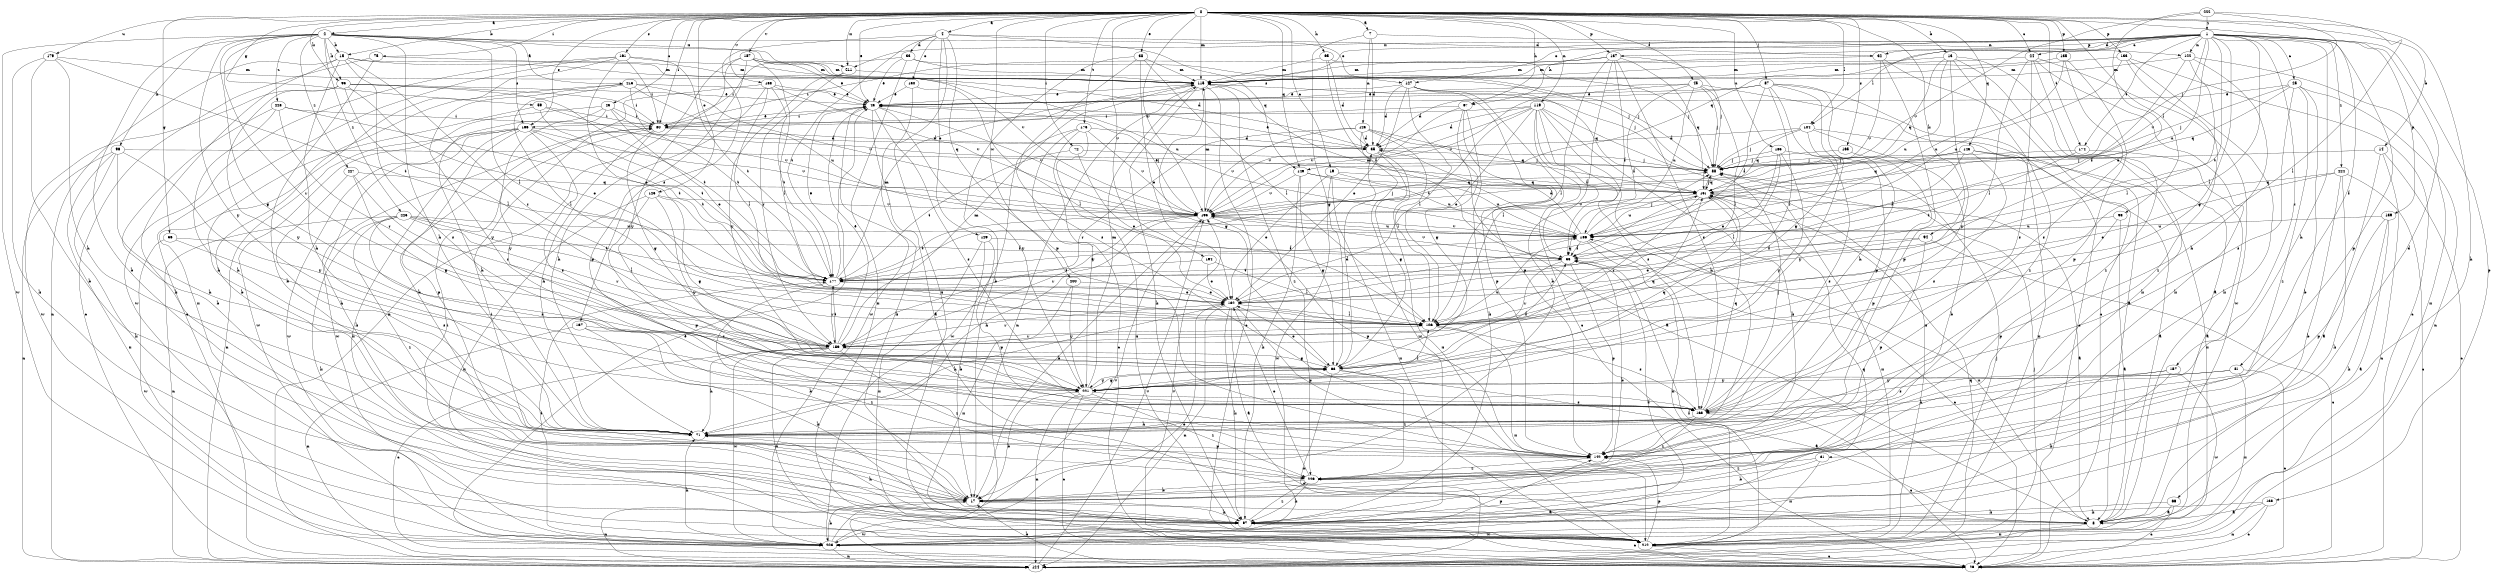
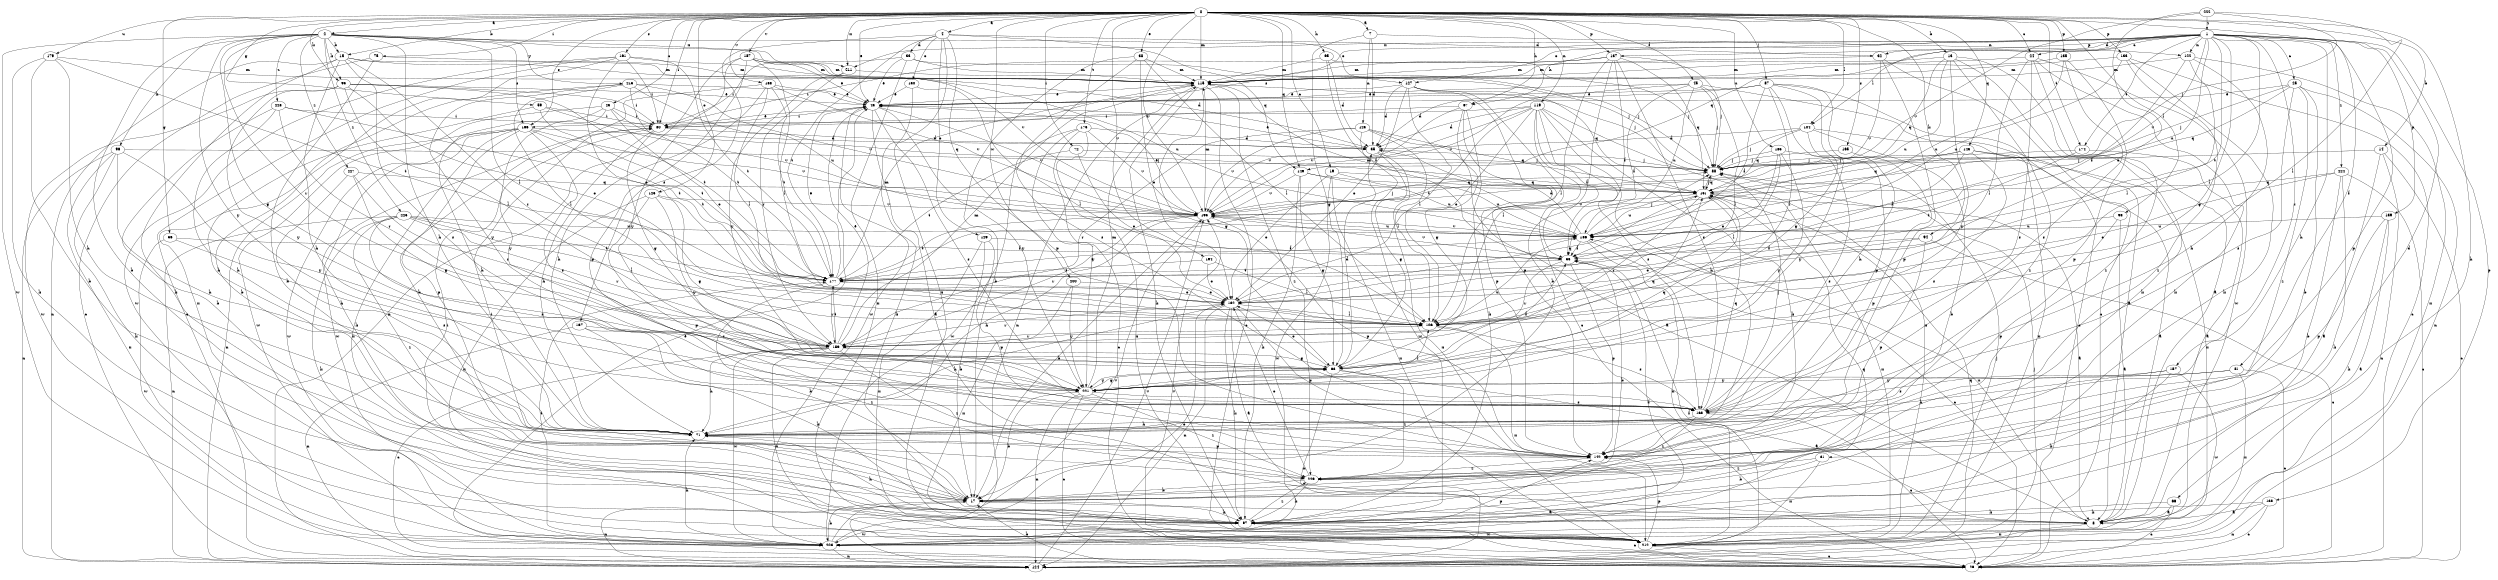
edge "2" -> "215": label "a" -> "y"
edge "123" -> "35": removed, label "d"
